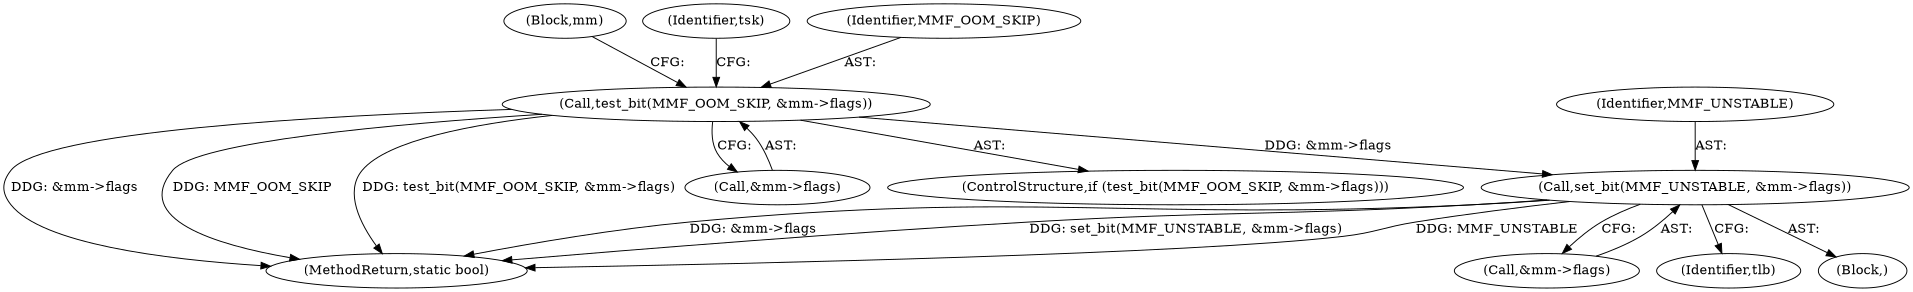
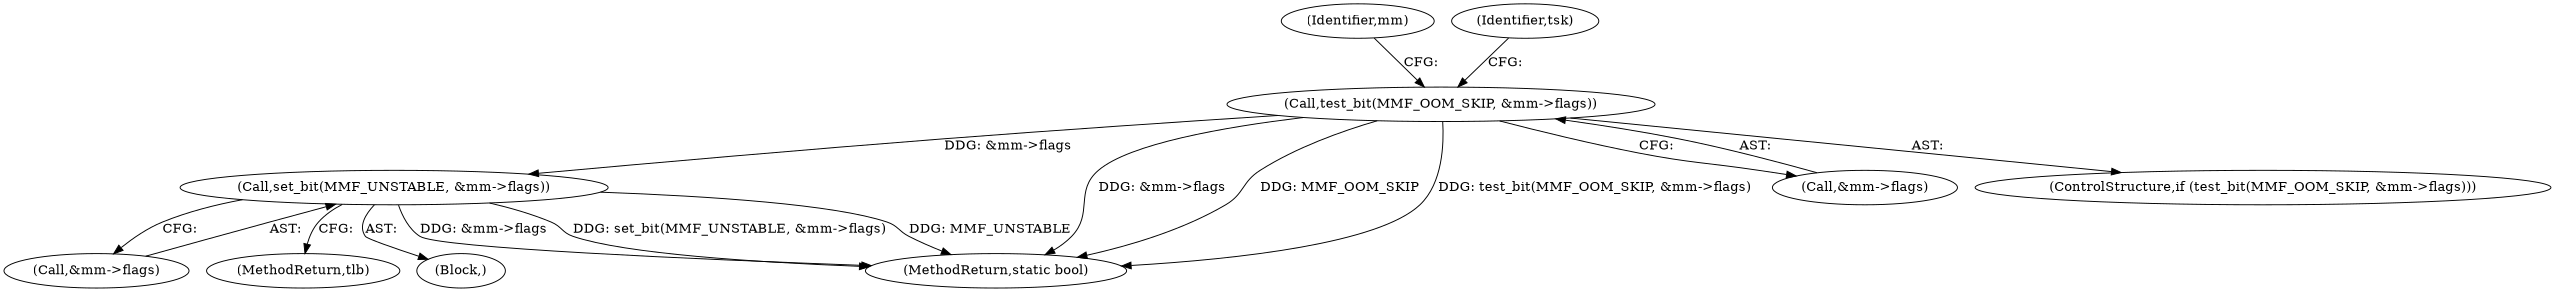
node "(Block,mm)": label "(Block,mm)" -> "(Identifier,mm)"
node "(Identifier,MMF_OOM_SKIP)": removed
node "(Identifier,MMF_UNSTABLE)": removed
node "(Identifier,tlb)": label "(Identifier,tlb)" -> "(MethodReturn,tlb)"
